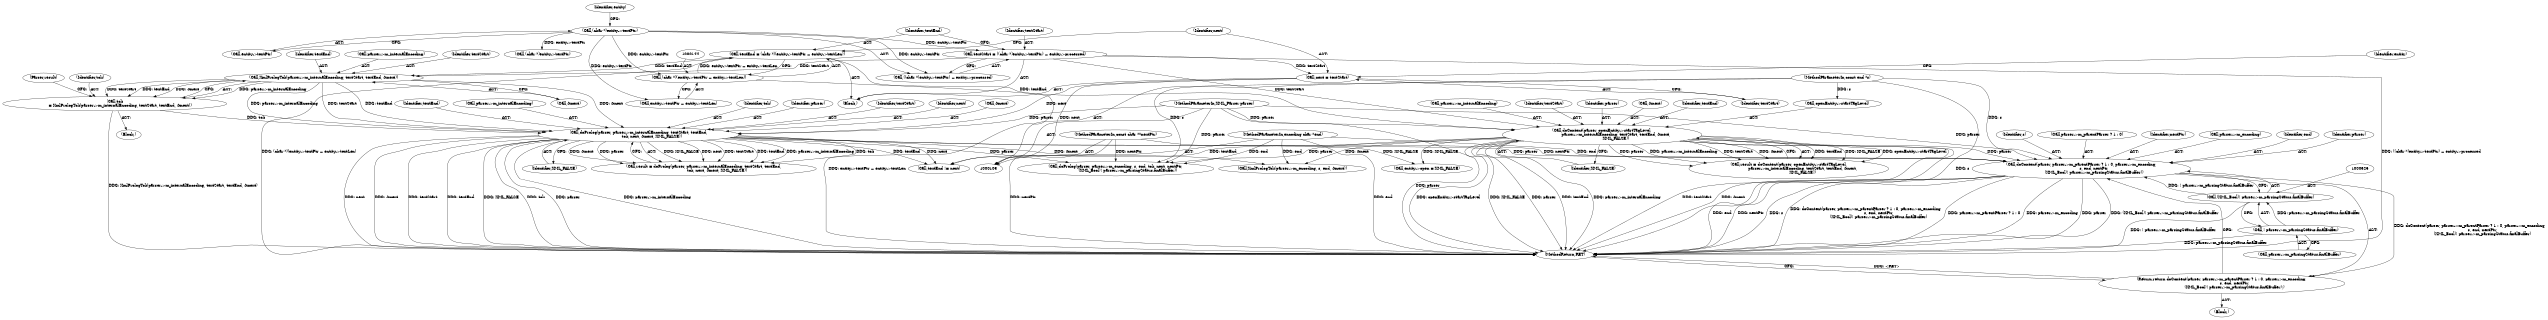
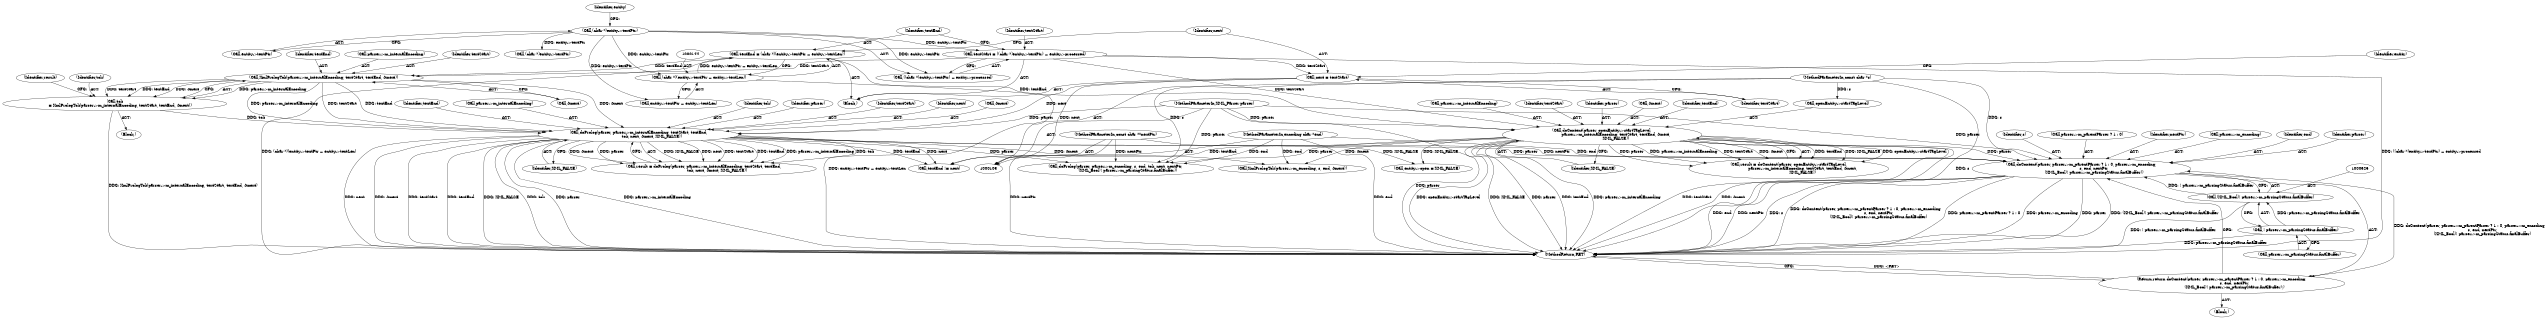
node "(Parser,result)": label "(Parser,result)" -> "(Identifier,result)"
node "(MethodParameterIn,const end *s)": label "(MethodParameterIn,const end *s)" -> "(MethodParameterIn,const char *s)"
